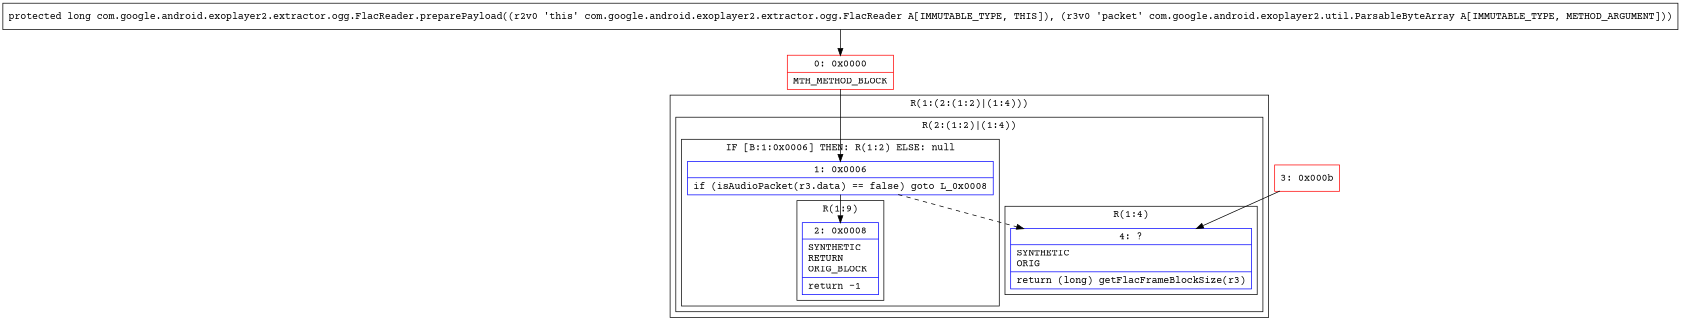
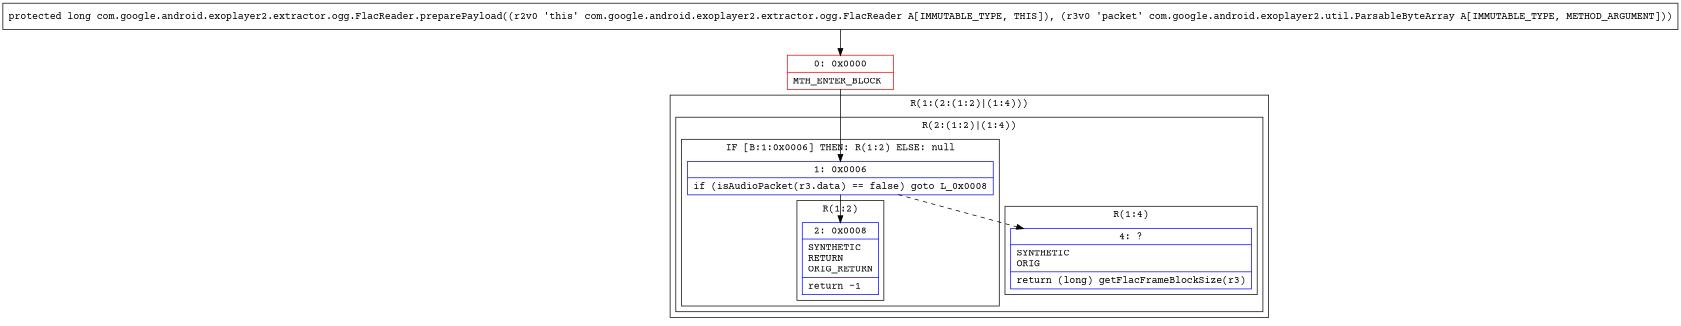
node "0: 0x0000": text "MTH_METHOD_BLOCK" -> "MTH_ENTER_BLOCK"
node "3: 0x000b": removed
cluster "R(1:9)": label "R(1:9)" -> "R(1:2)"
node "2: 0x0008": text "ORIG_BLOCK" -> "ORIG_RETURN"
